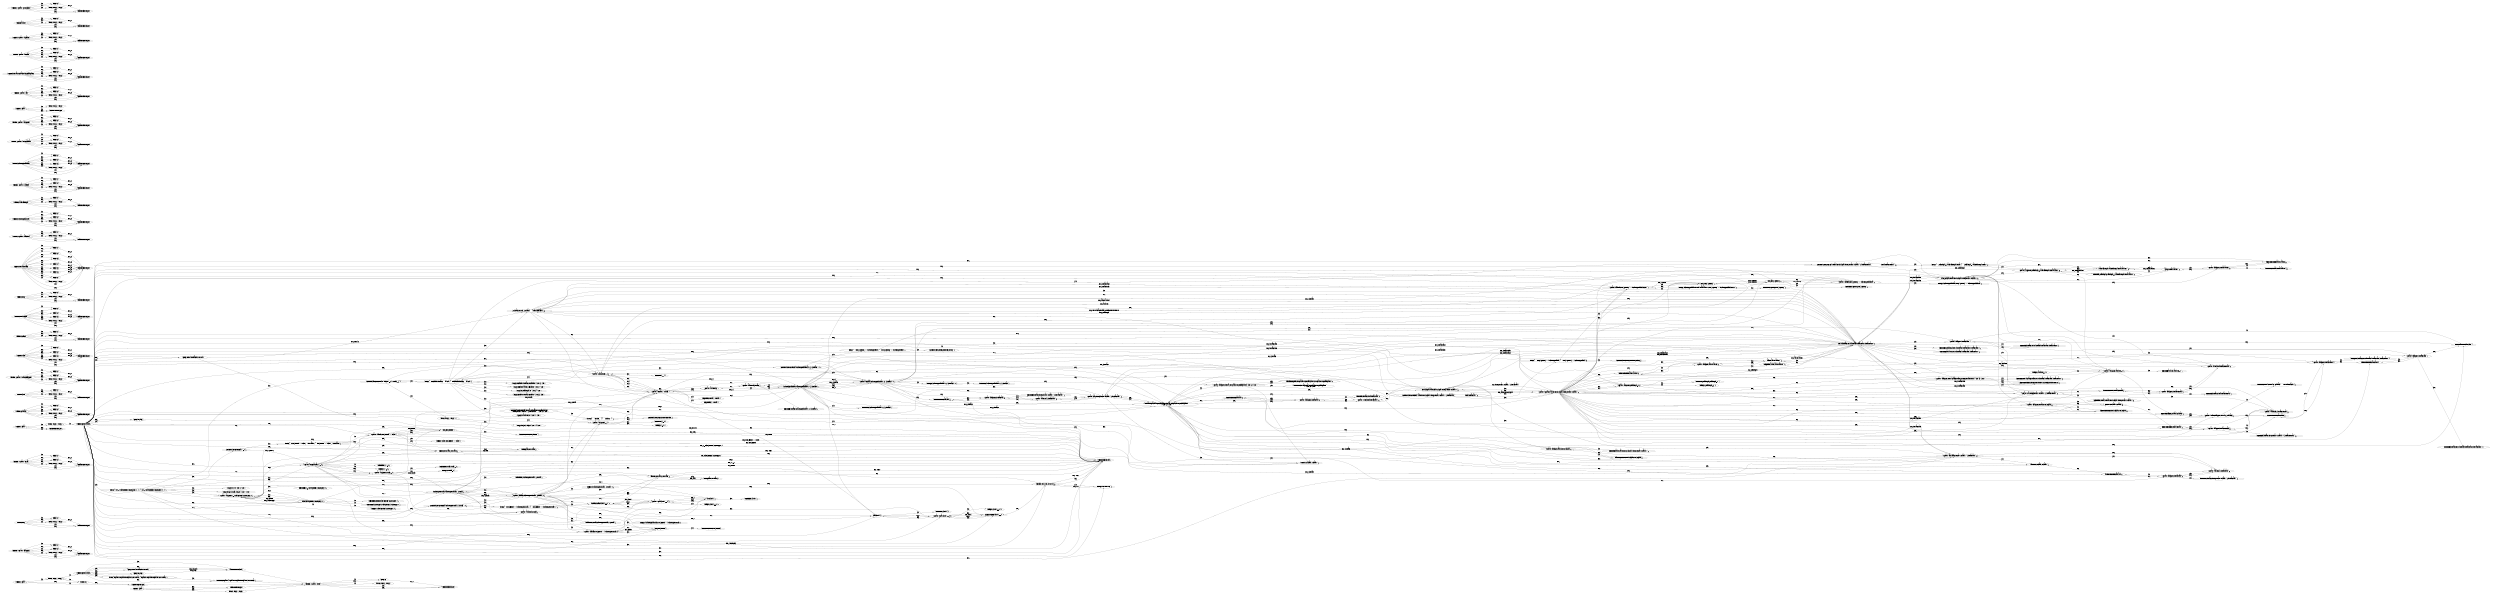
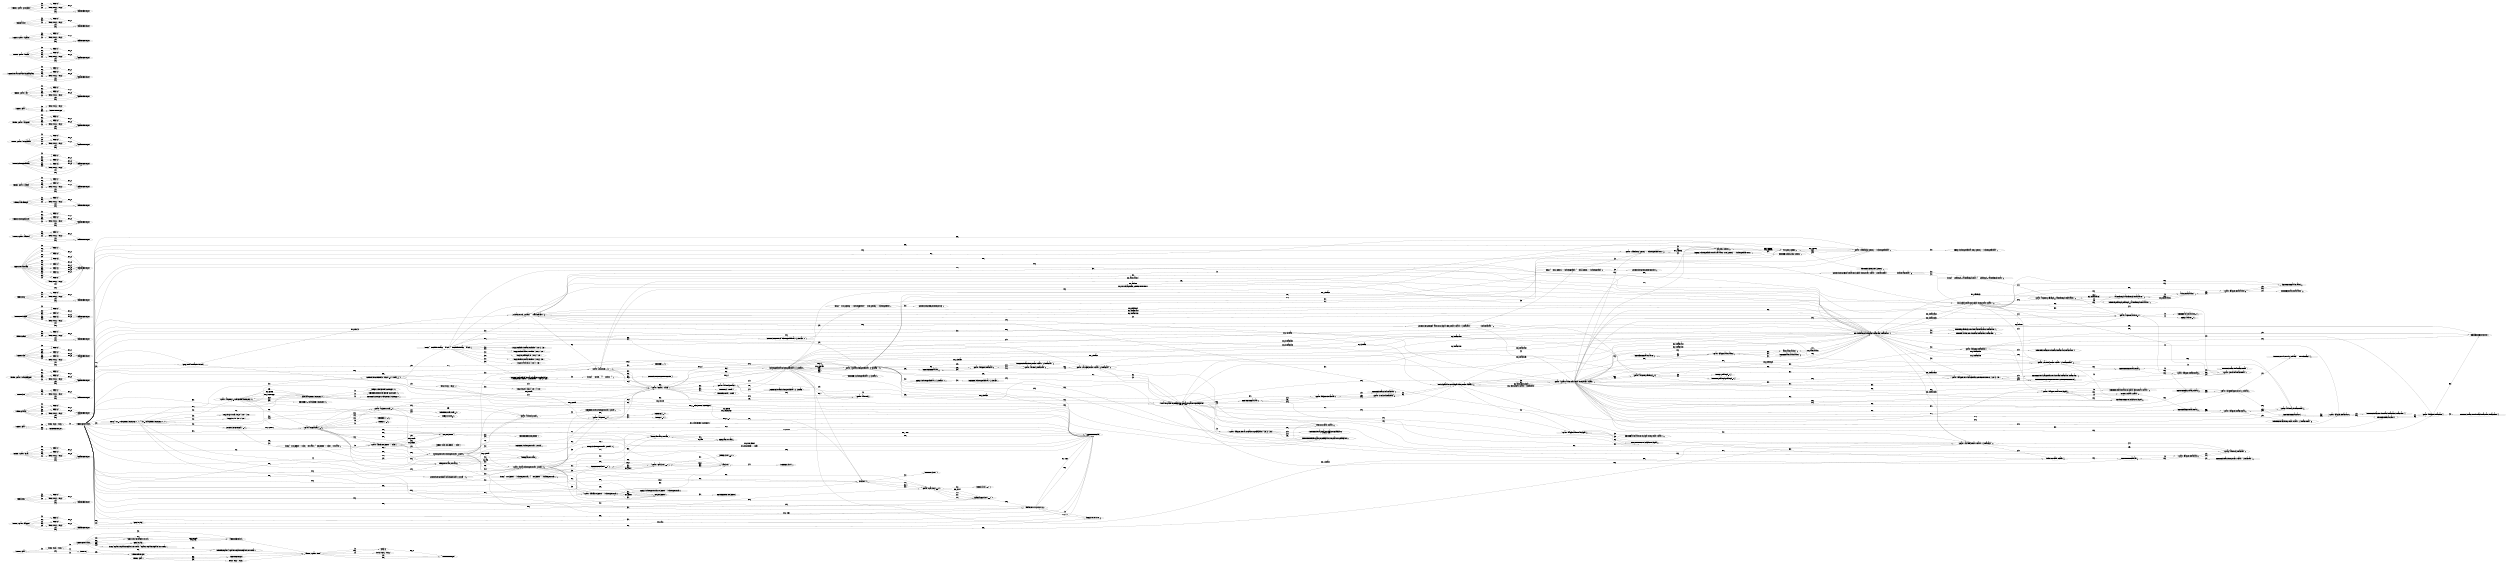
edge "(LITERAL,0,attributes = 0)" -> "(<operator>.assignment,attributes = 0)": reversed
edge "(<operator>.lessThan,i < num_ifs)" -> "(<operator>.addressOf,&interface)": added, label "CDG:"
